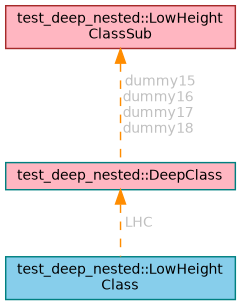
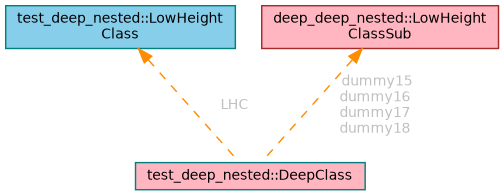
node "test_deep_nested::LowHeight ClassSub": label "test_deep_nested::LowHeight ClassSub" -> "deep_deep_nested::LowHeight ClassSub"
edge "test_deep_nested::LowHeight Class" -> "test_deep_nested::DeepClass": reversed
